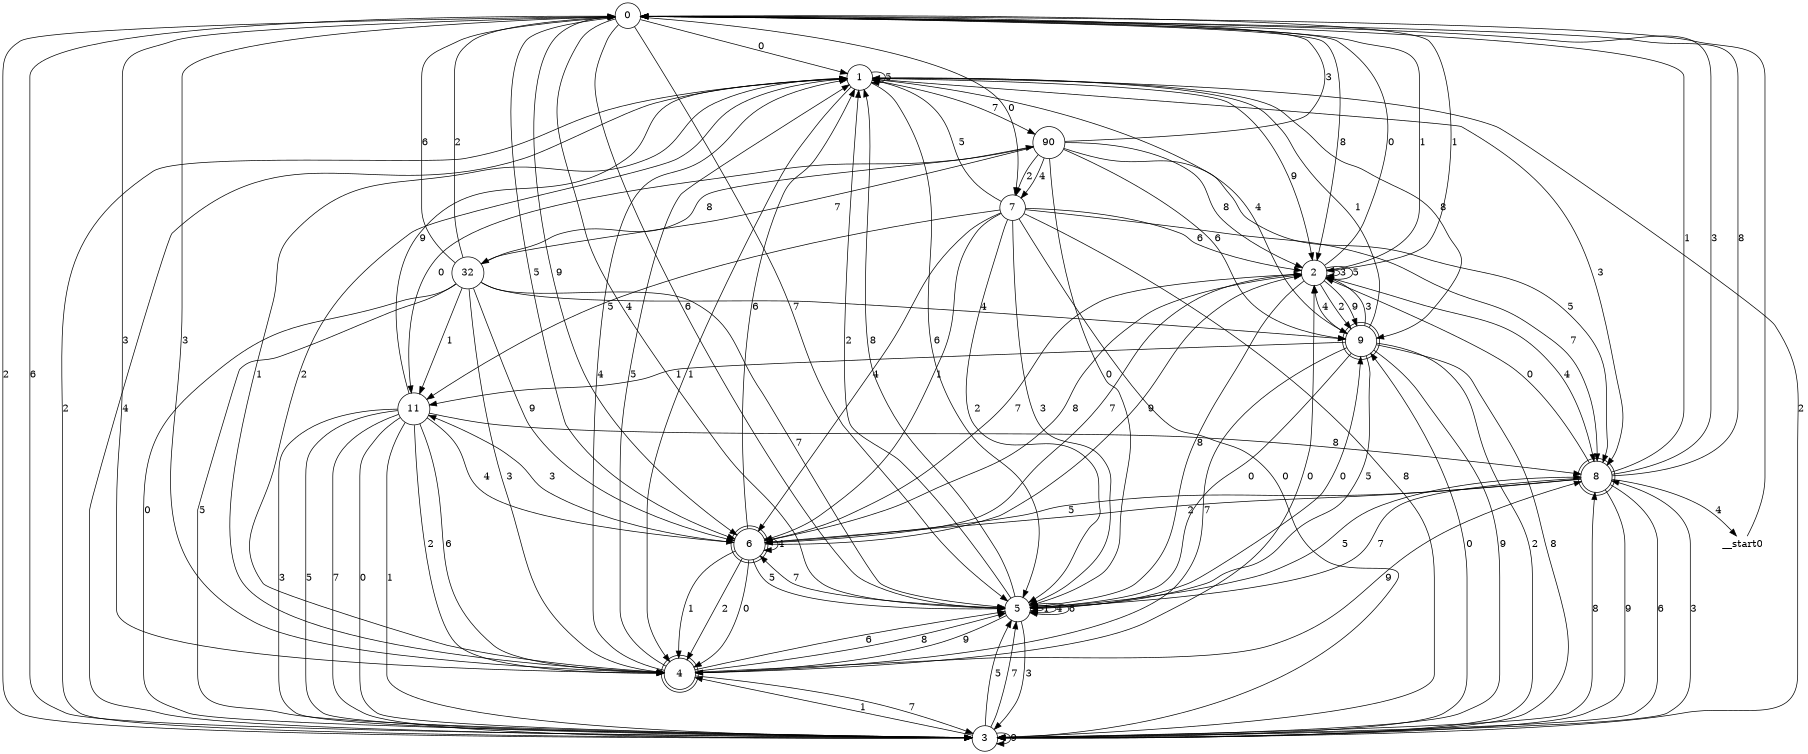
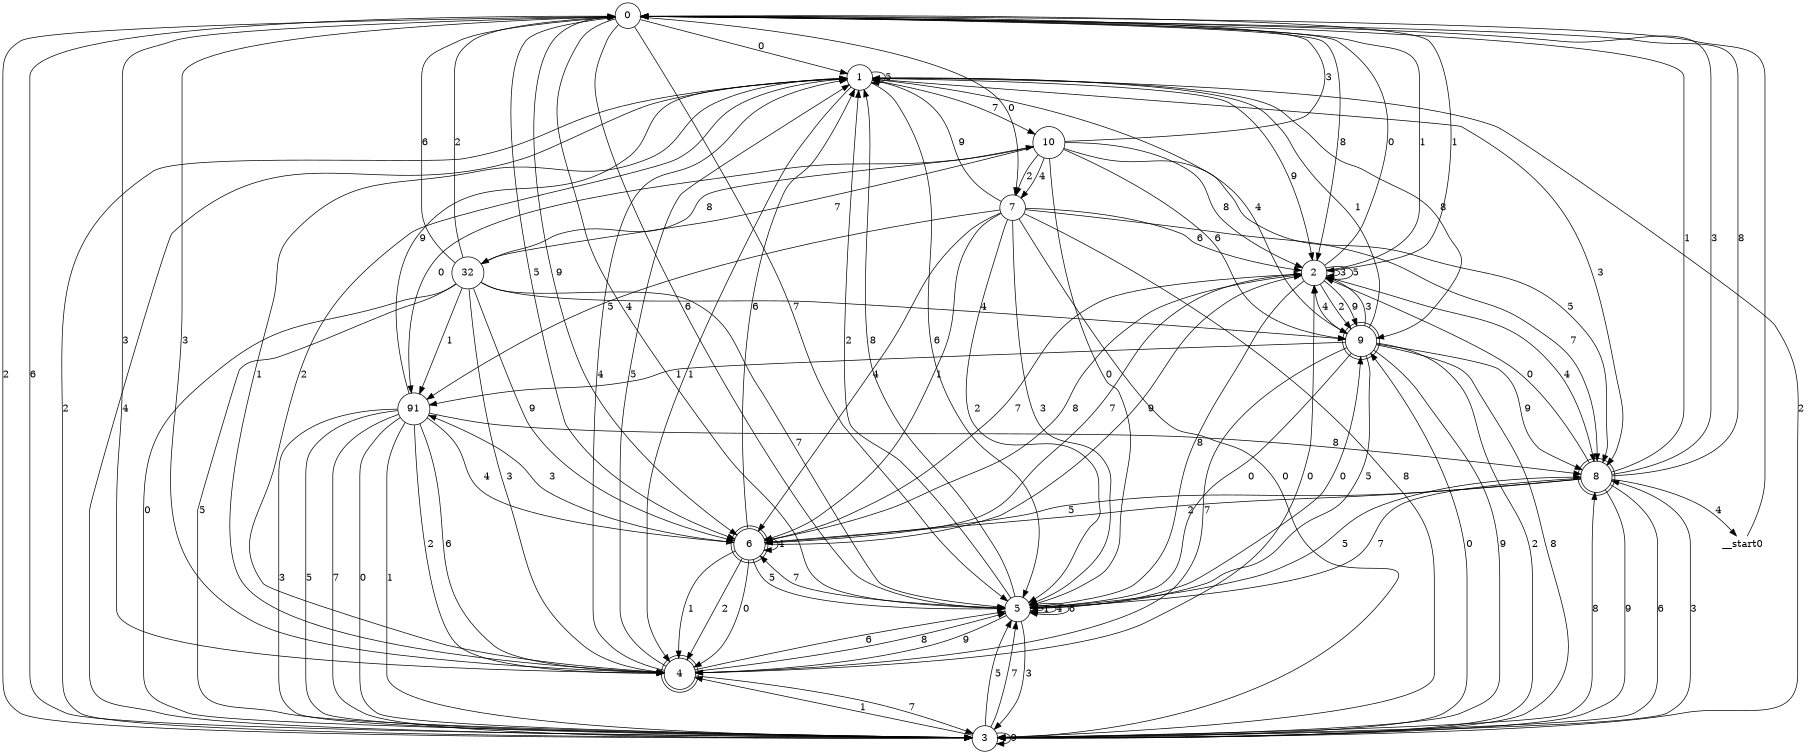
edge "7" -> "1": label "5" -> "9"
node "90": label "90" -> "10"
node "11": label "11" -> "91"
edge "4" -> "8": now "9" -> "8"
